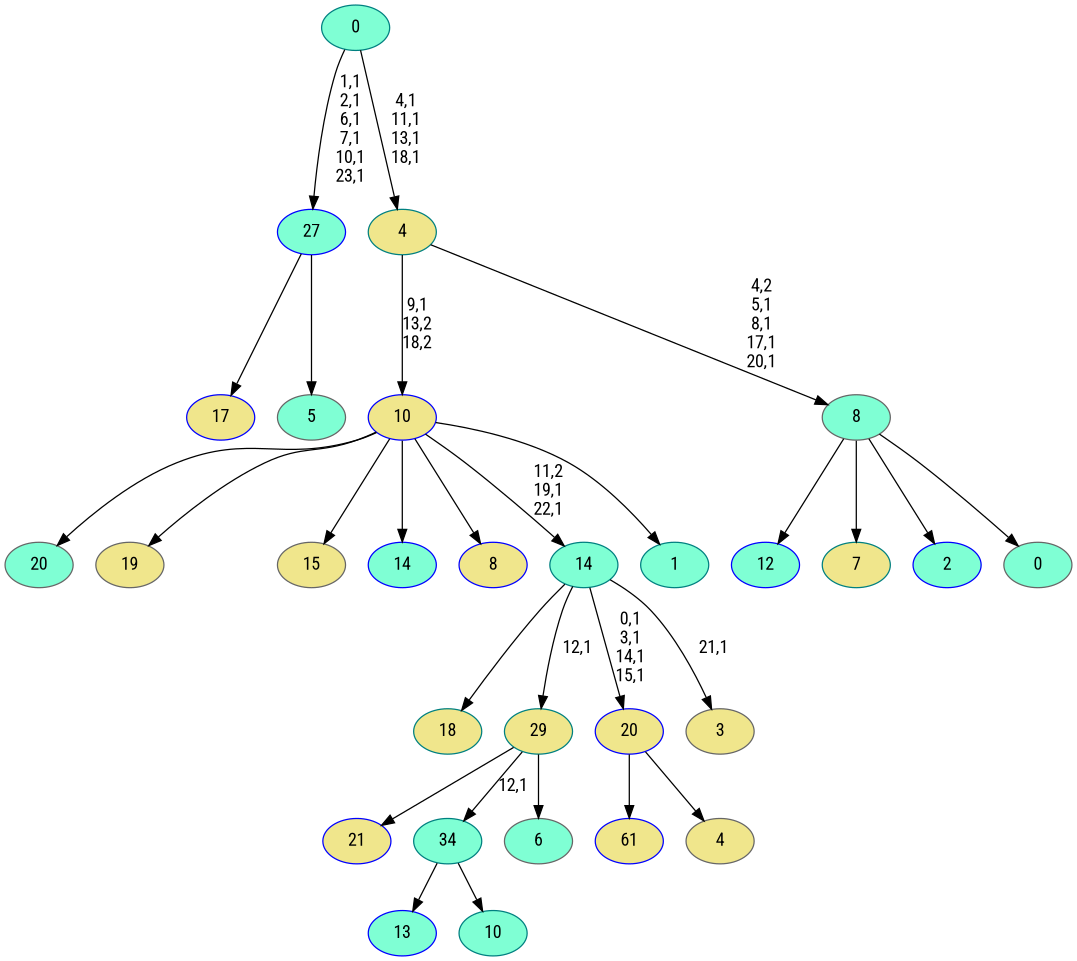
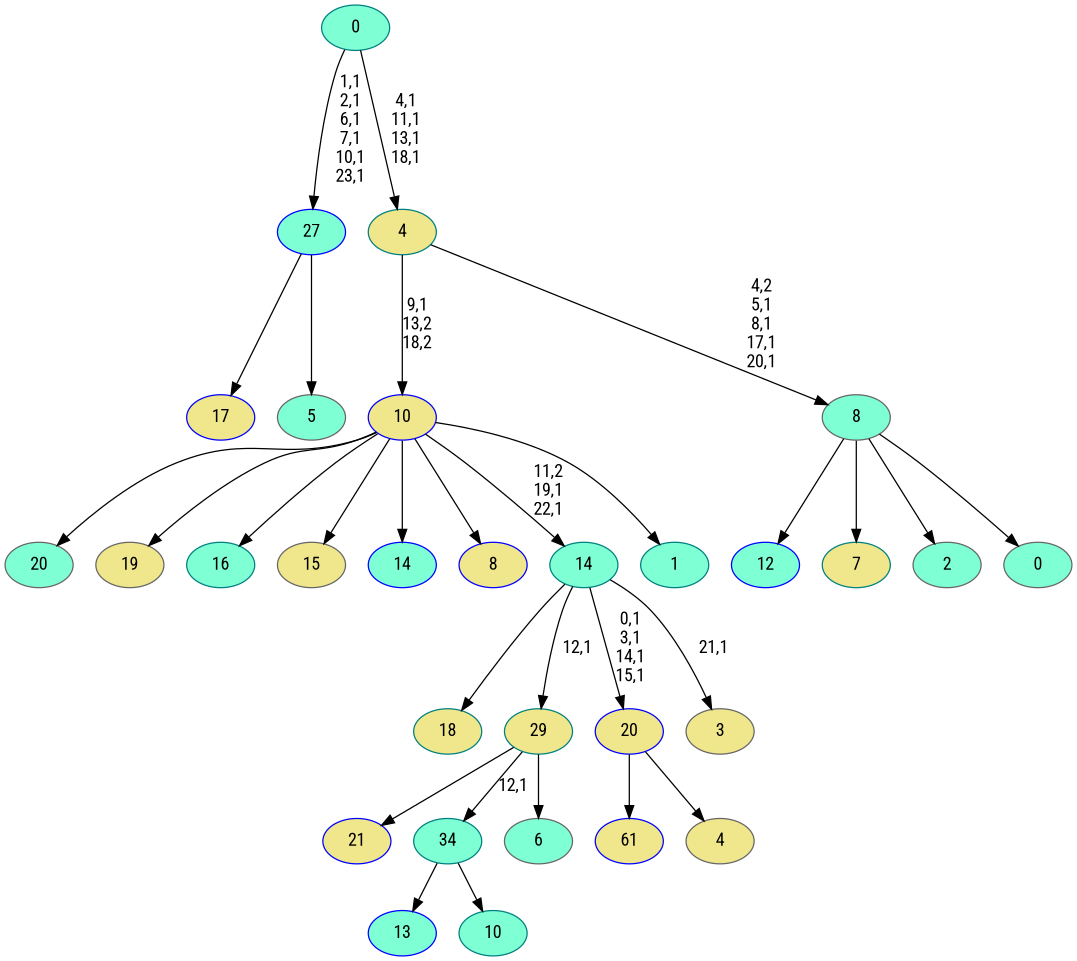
node "16": added
node "2": color blue -> gray40
